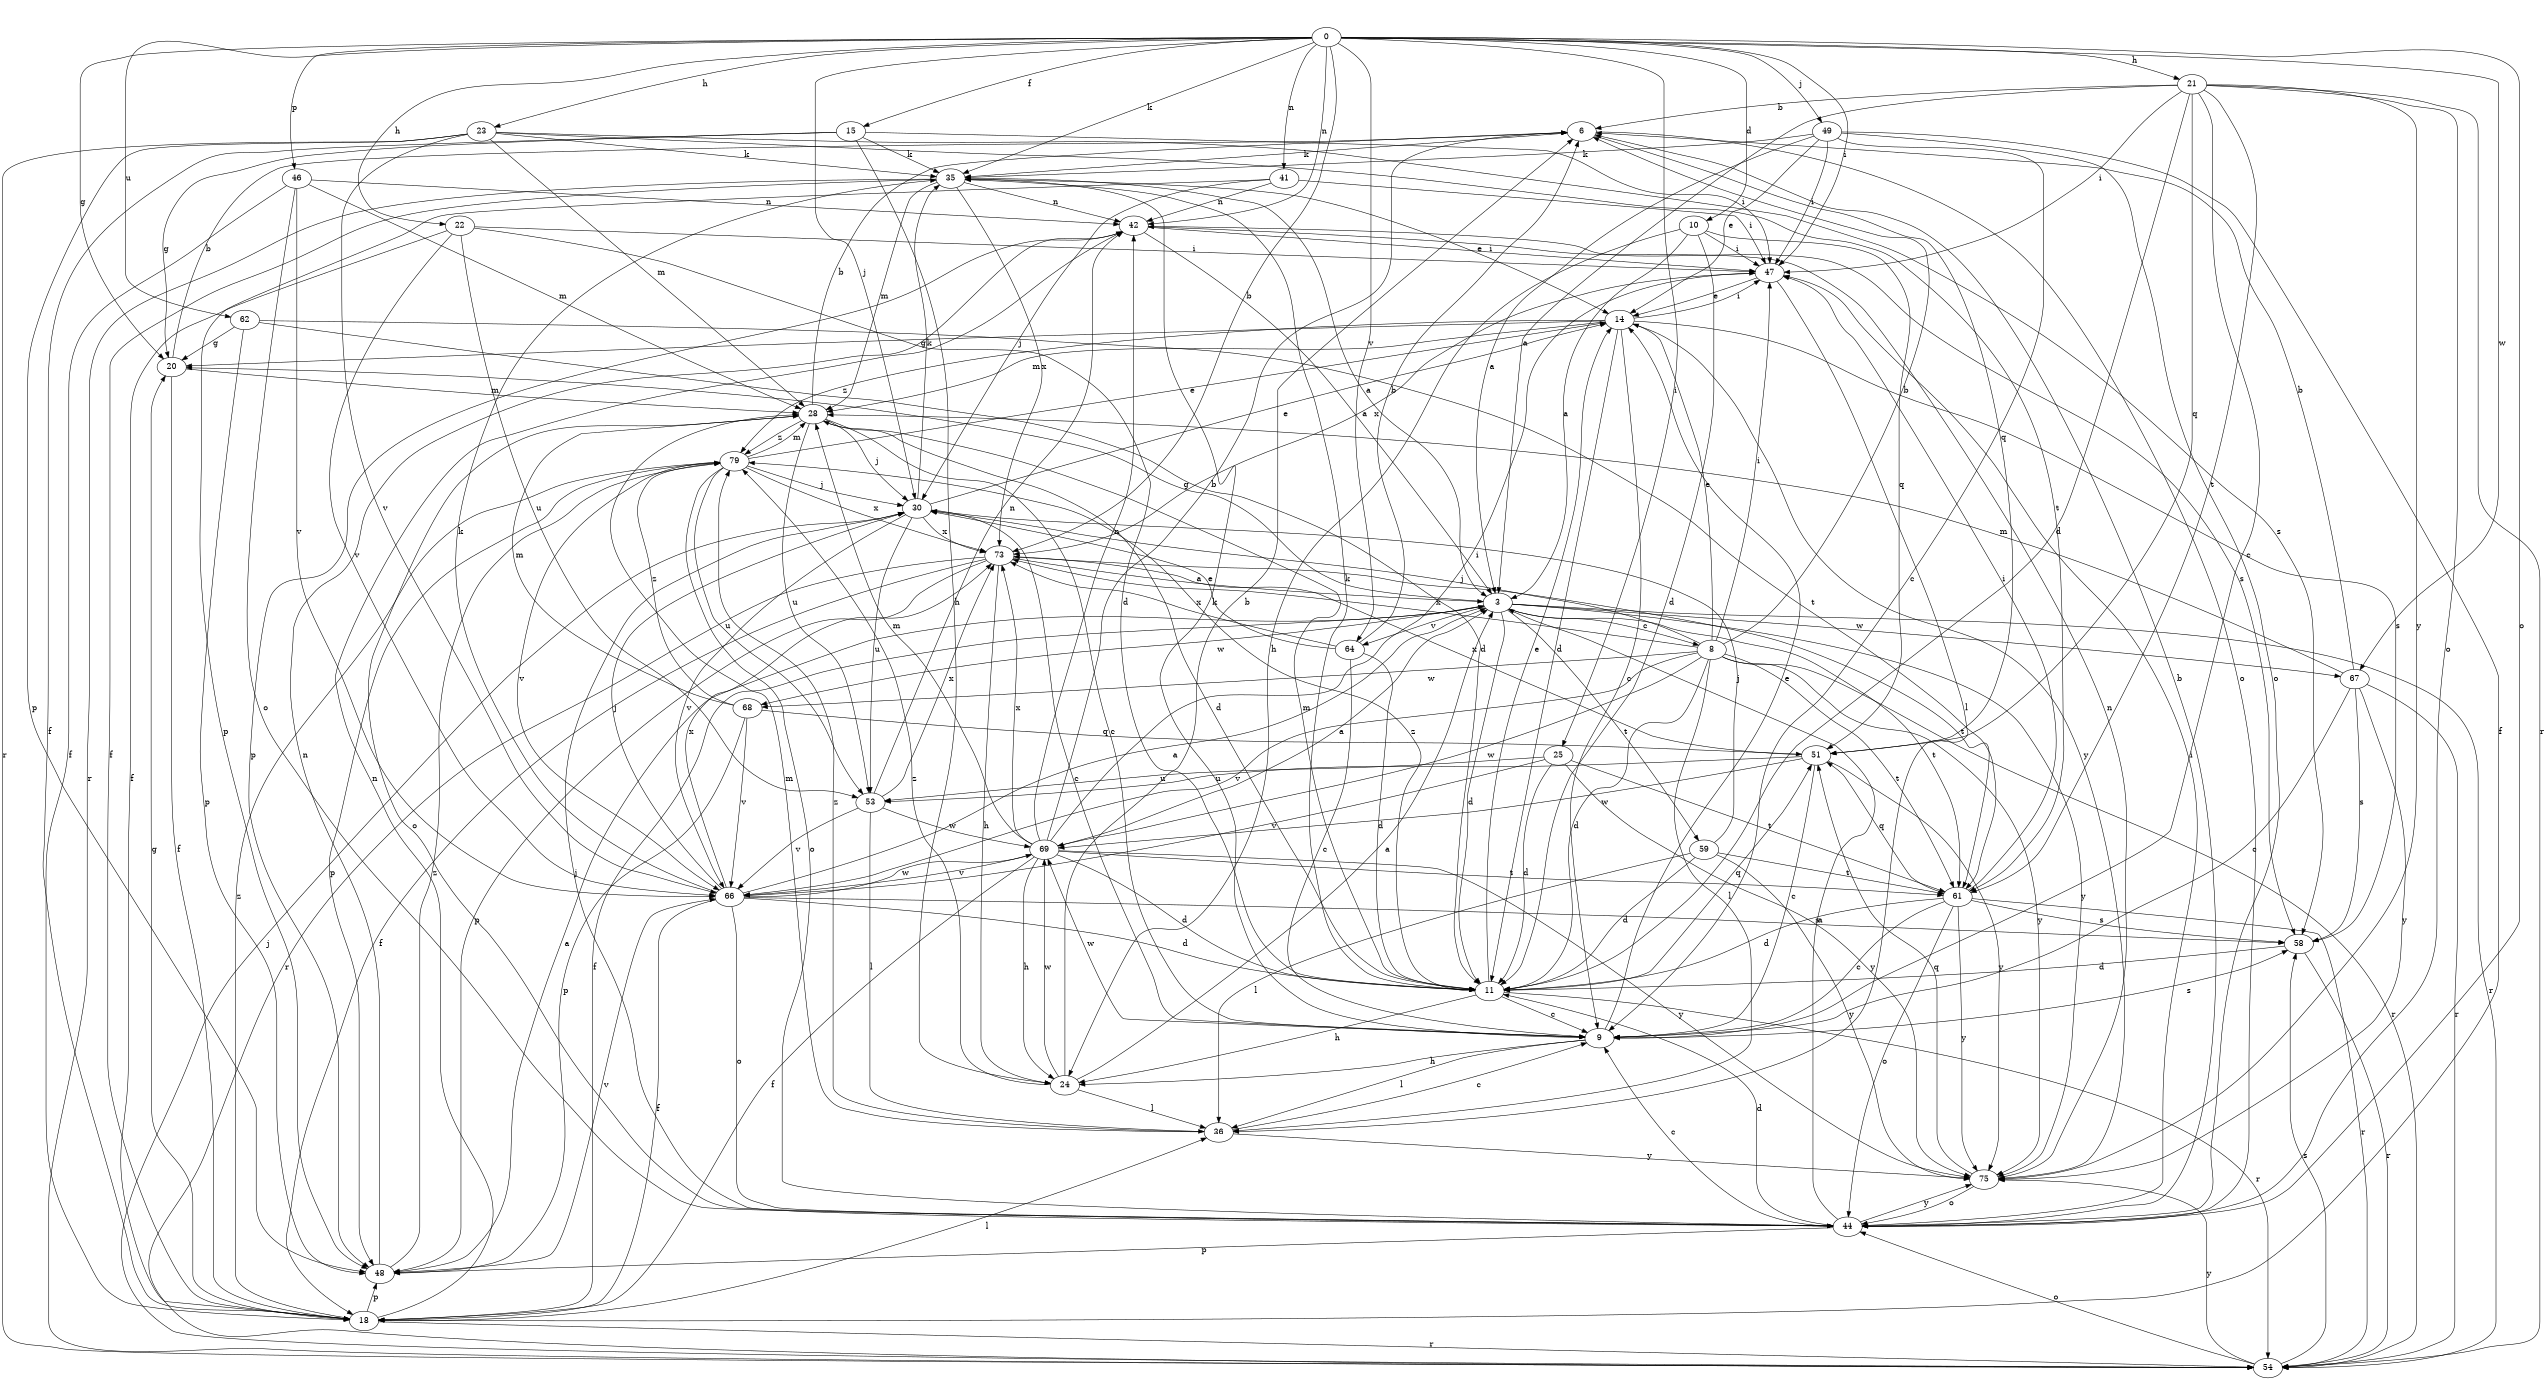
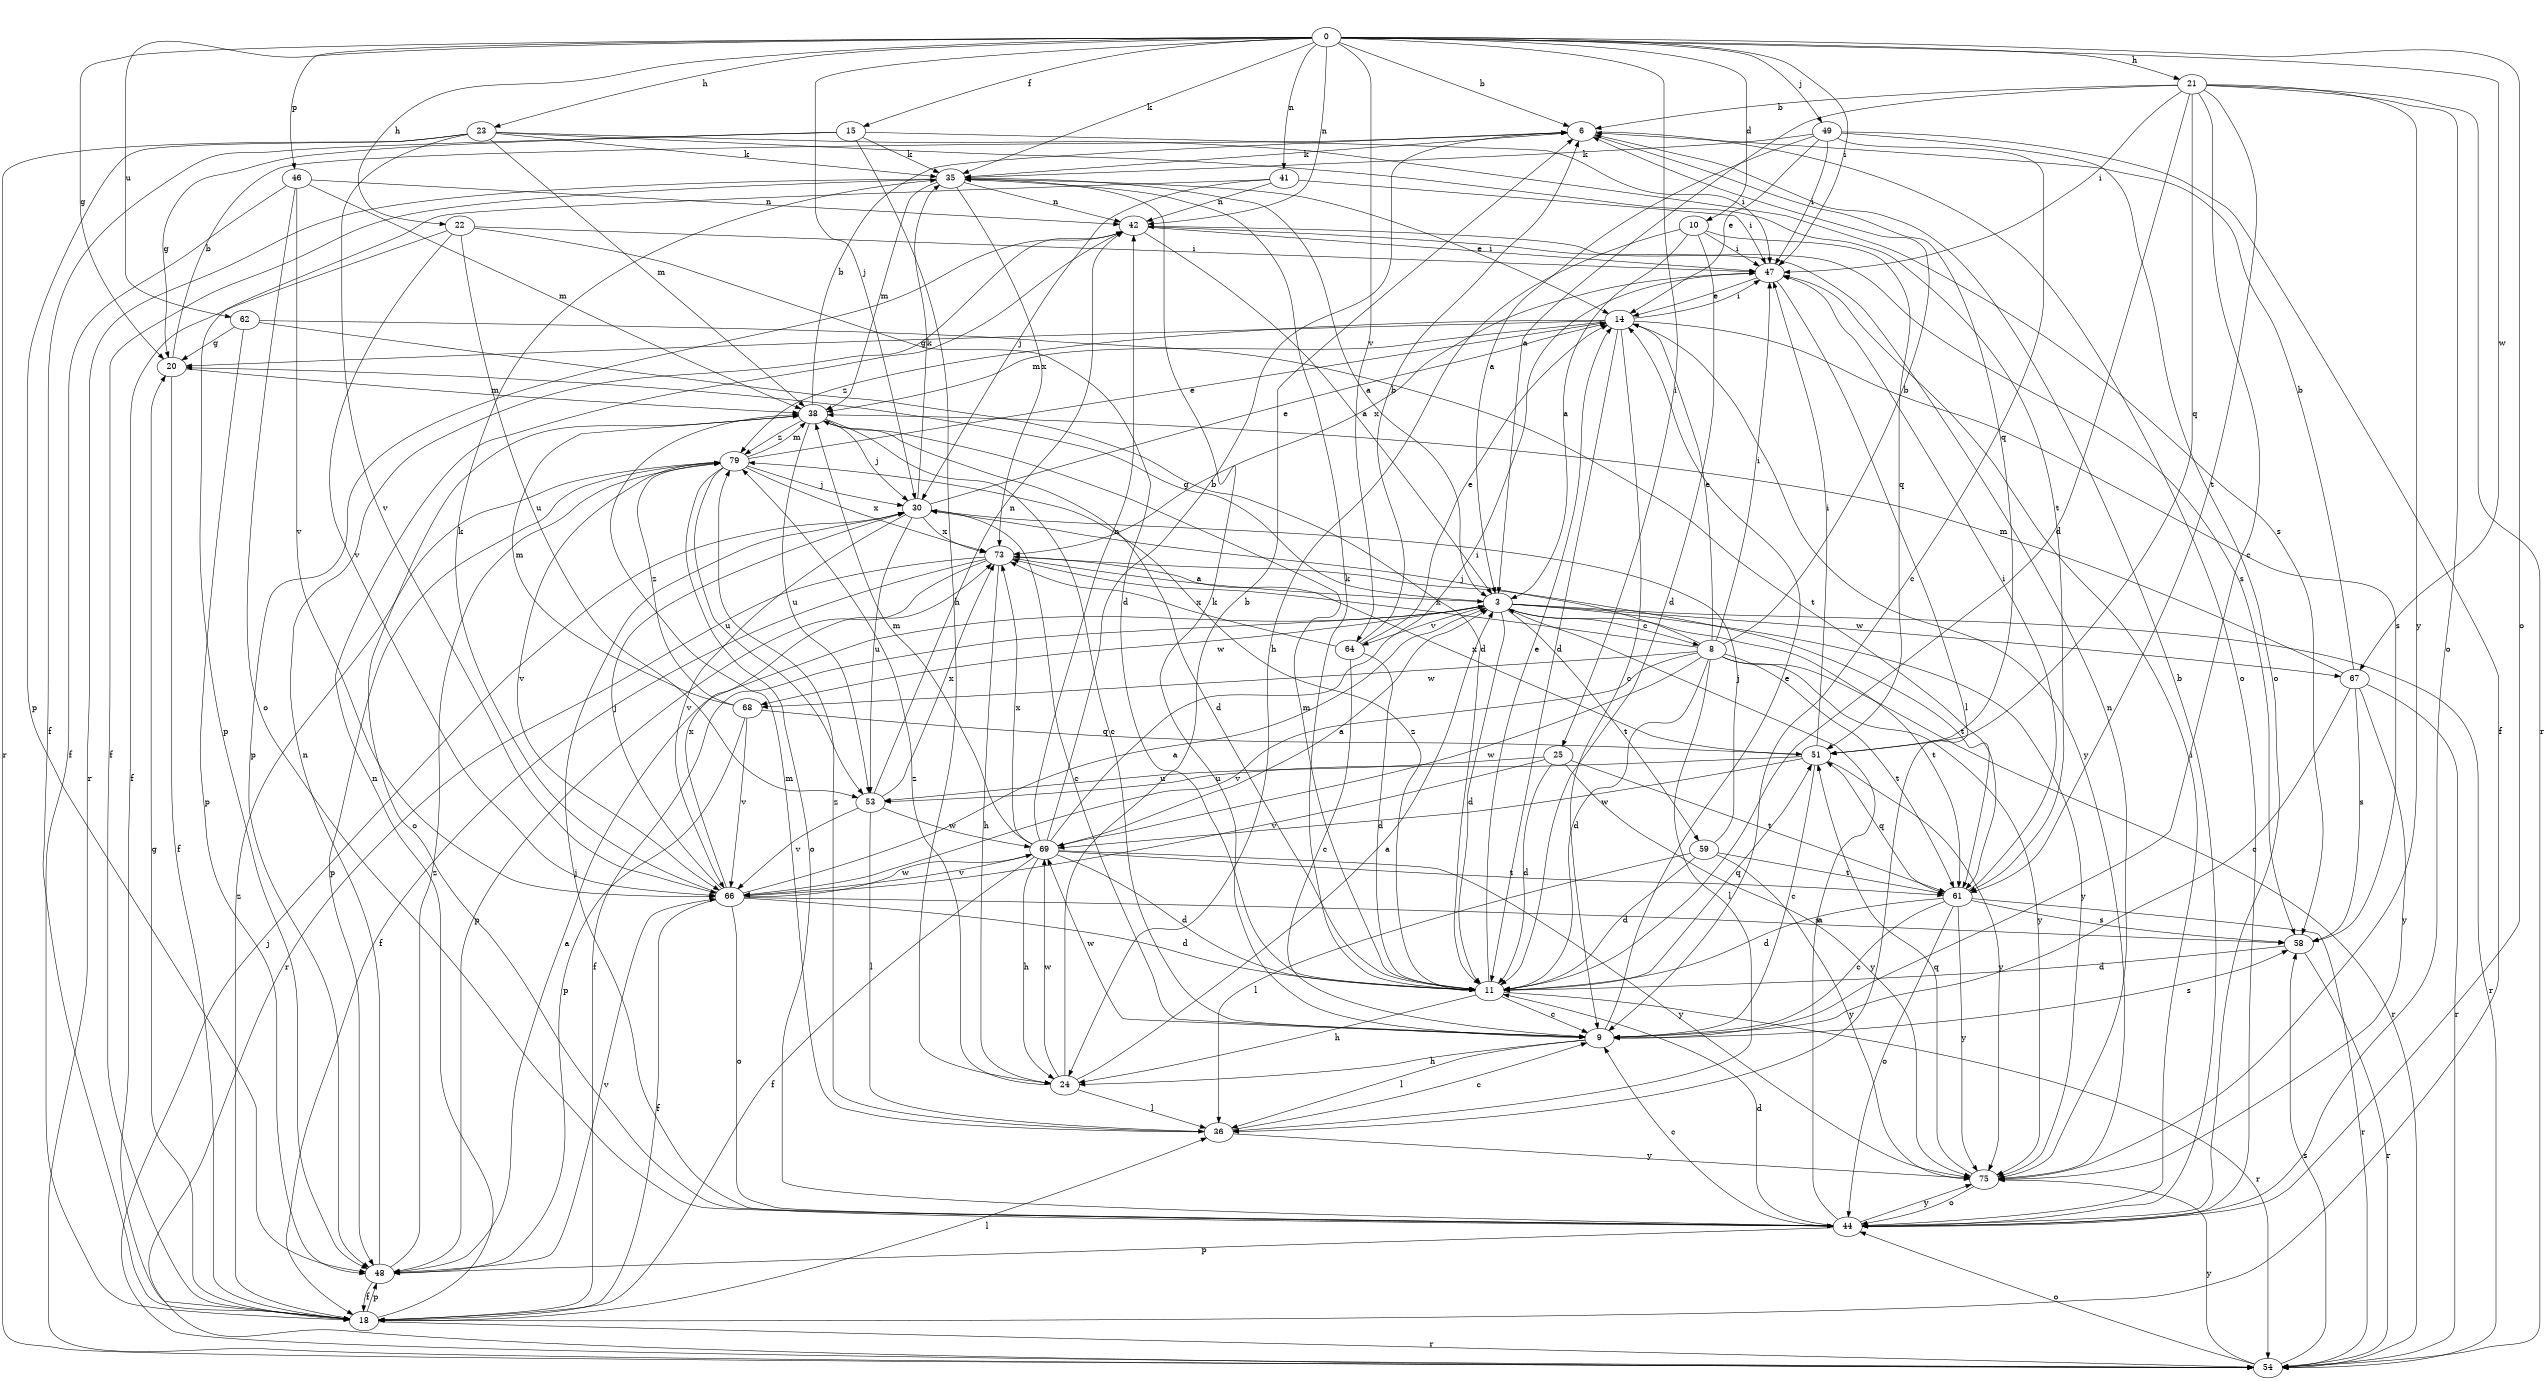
edge "0" -> "73": now "0" -> "6"
node "28": label "28" -> "38"
edge "51" -> "47": added, label "i"
edge "64" -> "30": now "64" -> "14"
edge "48" -> "18": added, label "f"
